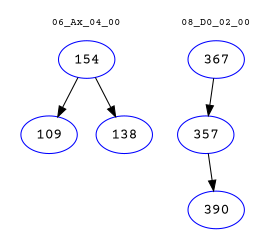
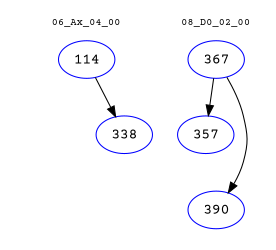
node "154": label "154" -> "114"
node "109": removed
node "138": label "138" -> "338"
edge "357" -> "390": now "367" -> "390"
